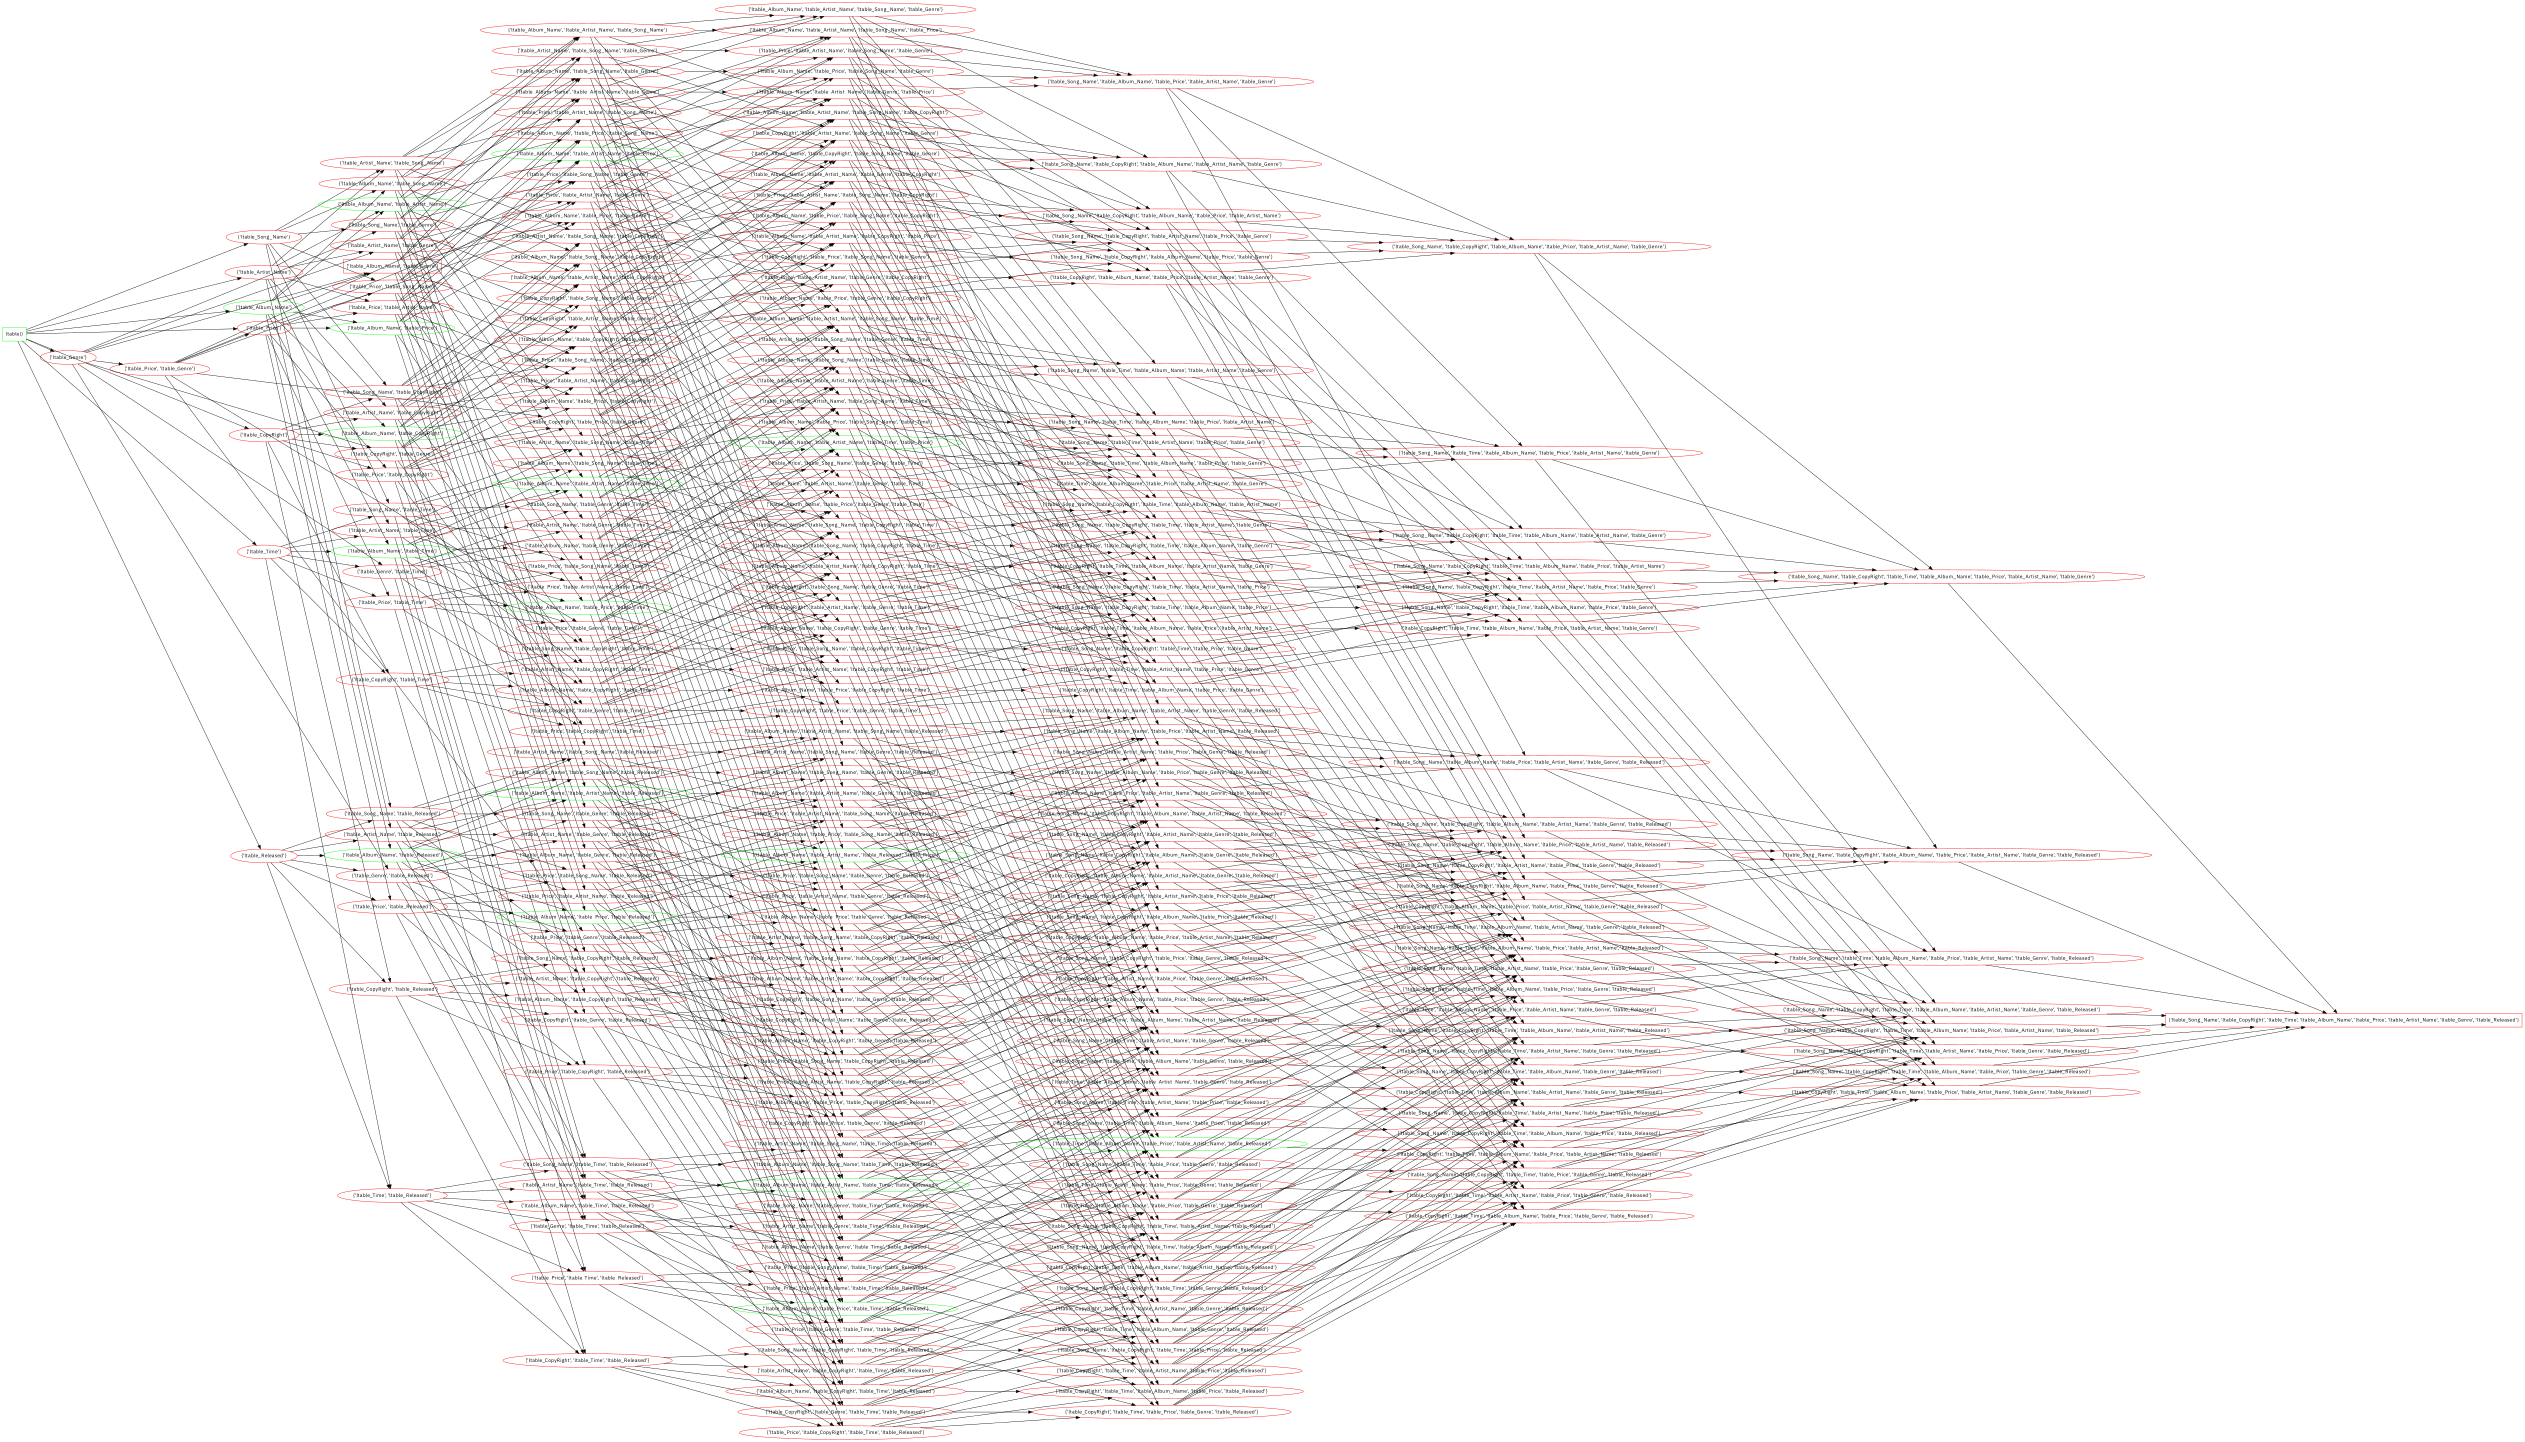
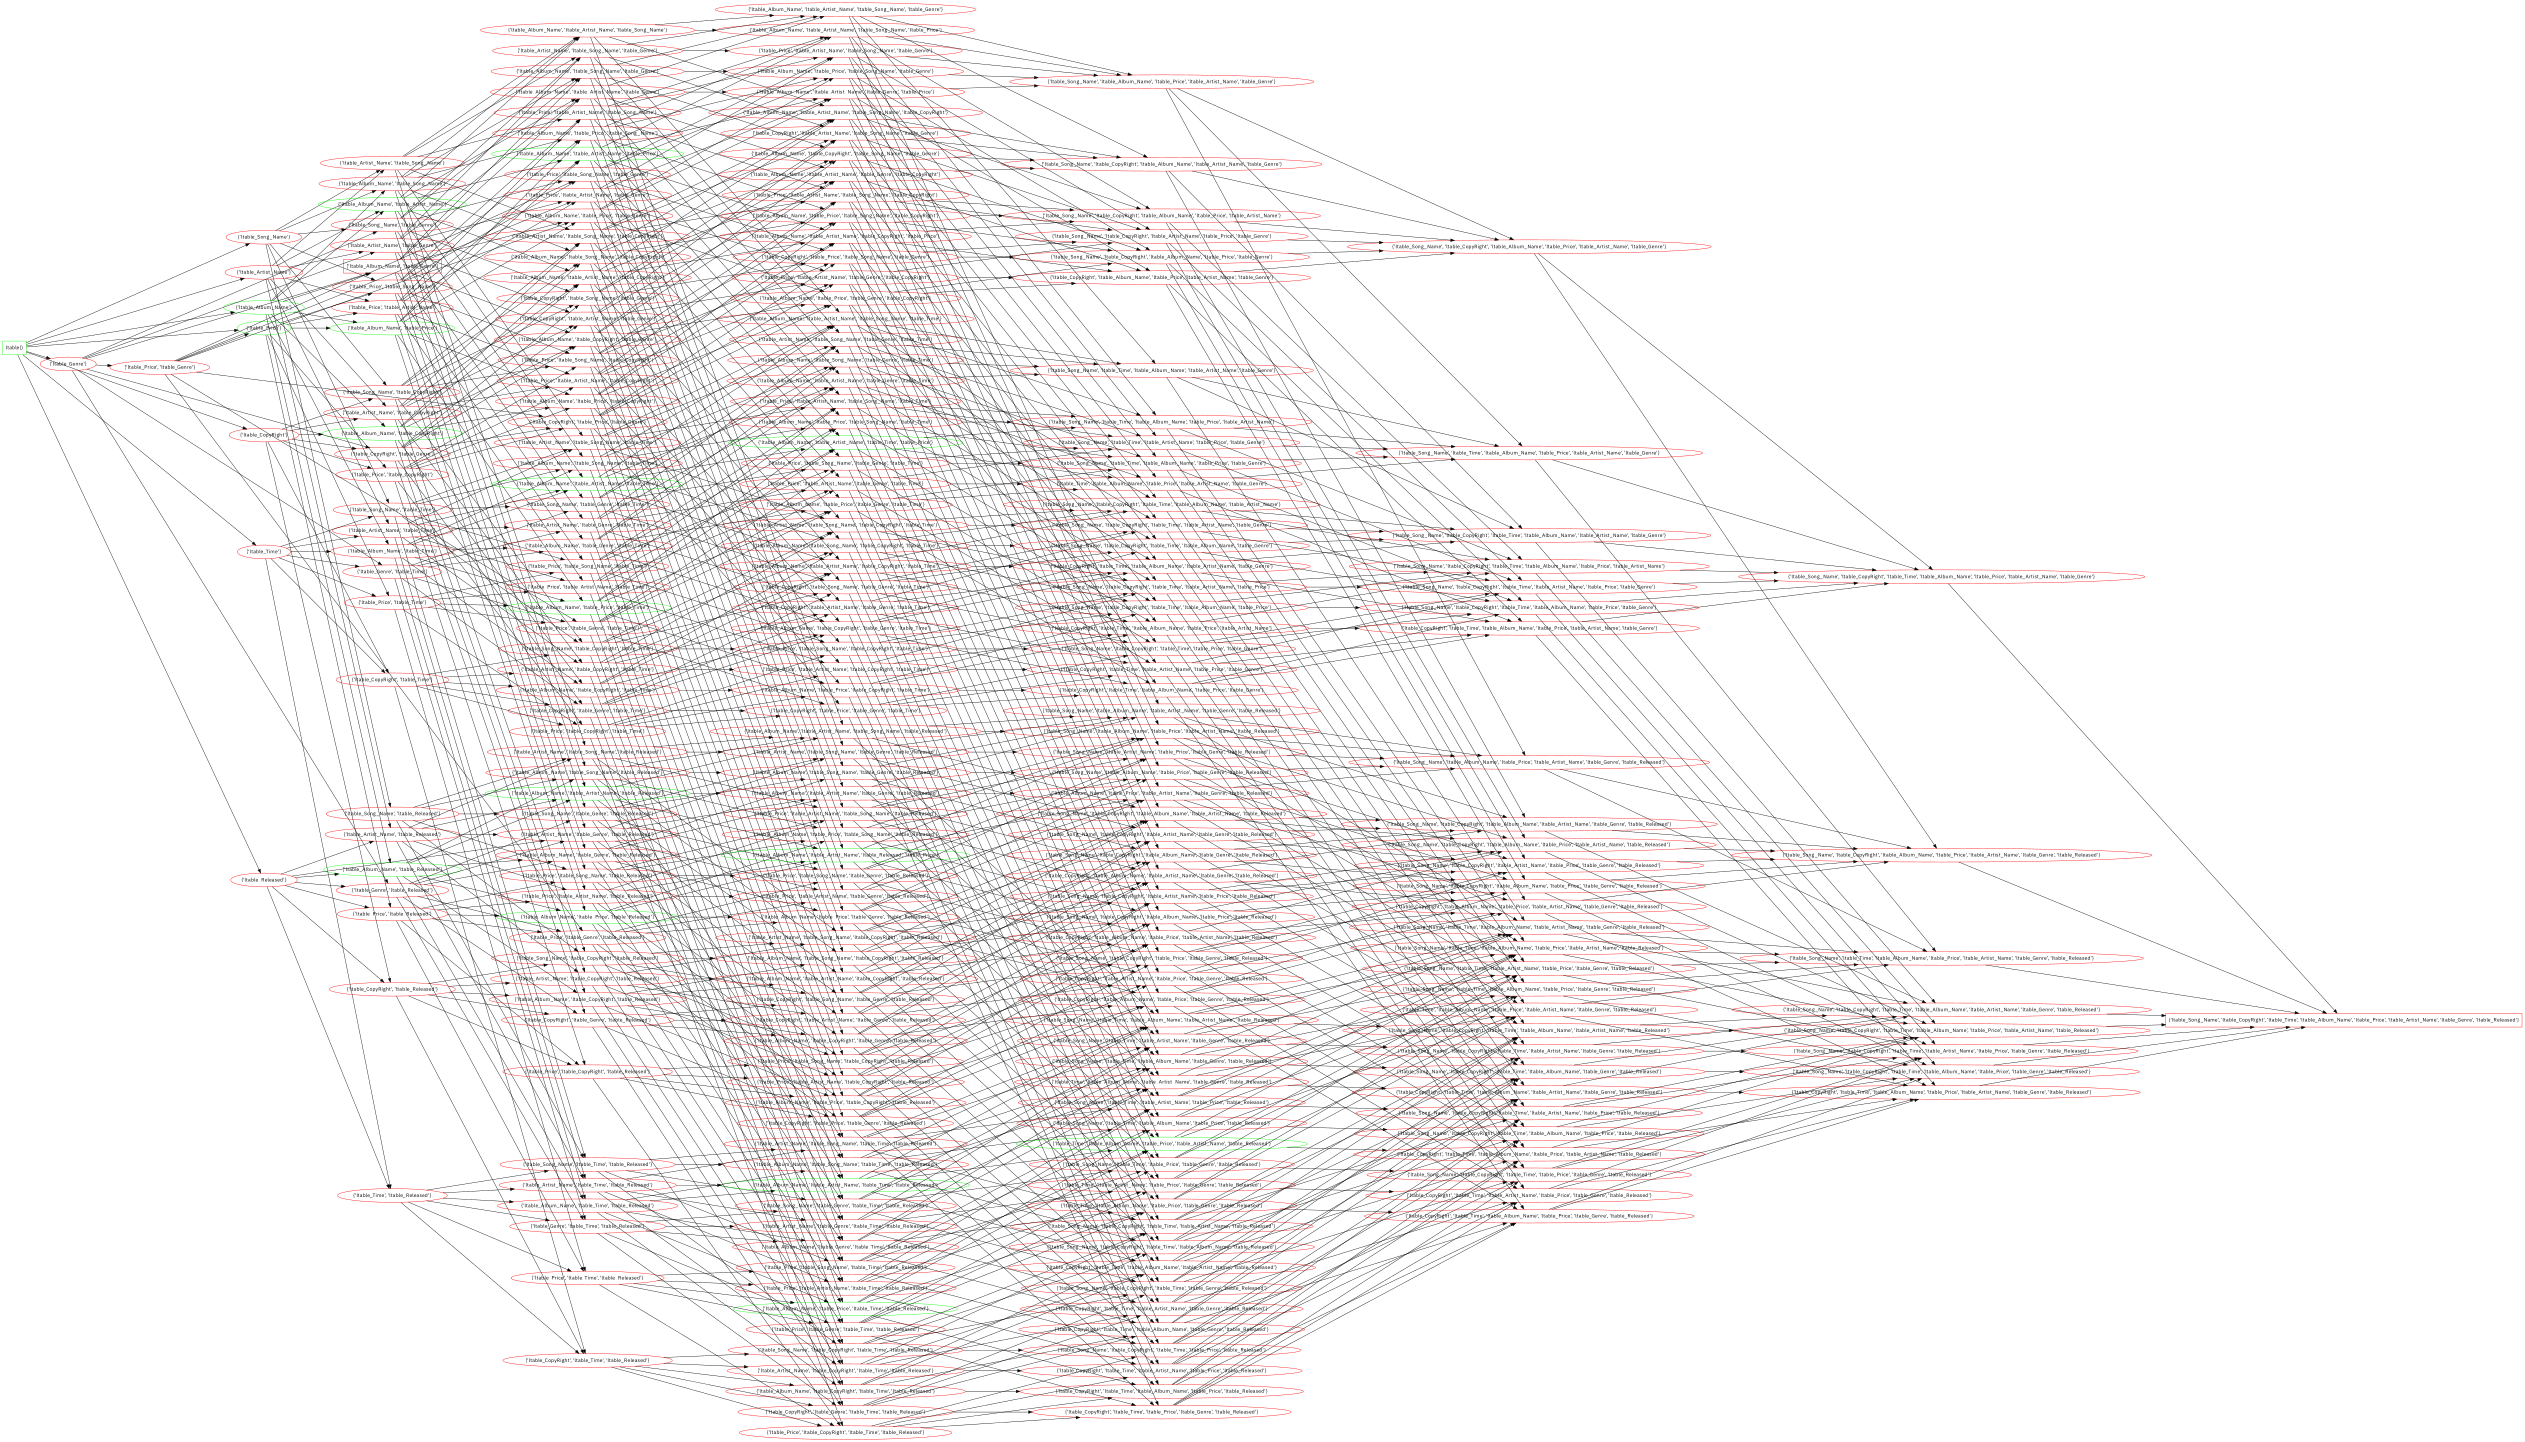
node "{'ltable_Price'}": color red -> green
node "{'ltable_Album_Name', 'ltable_Time'}": color green -> red
edge "{'ltable_Released'}" -> "{'ltable_Song_Name', 'ltable_Released'}": now "{'ltable_Released'}" -> "{'ltable_Artist_Name', 'ltable_Genre', 'ltable_Released'}"
